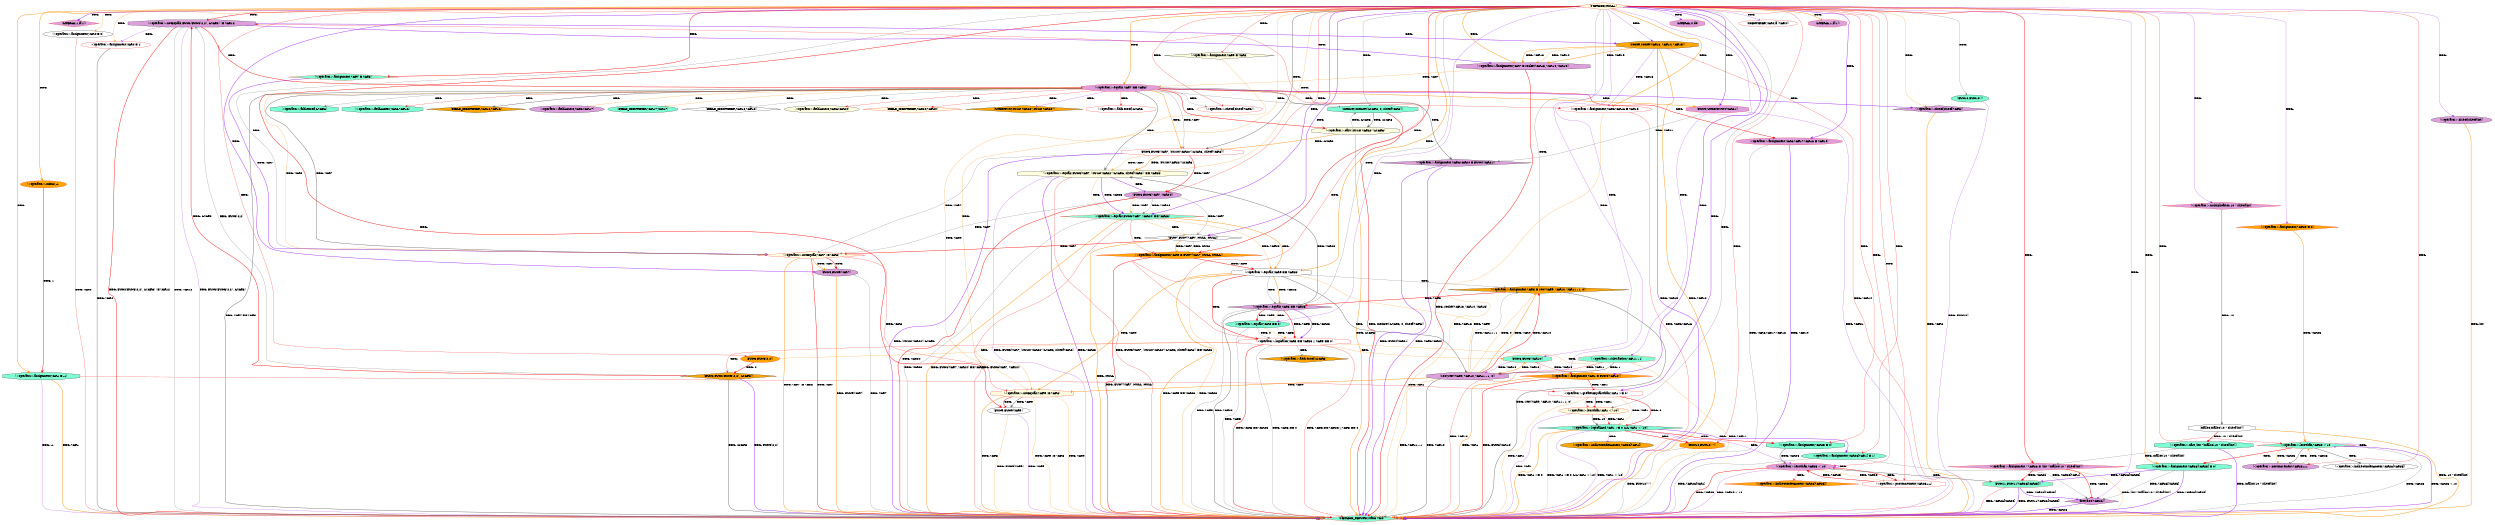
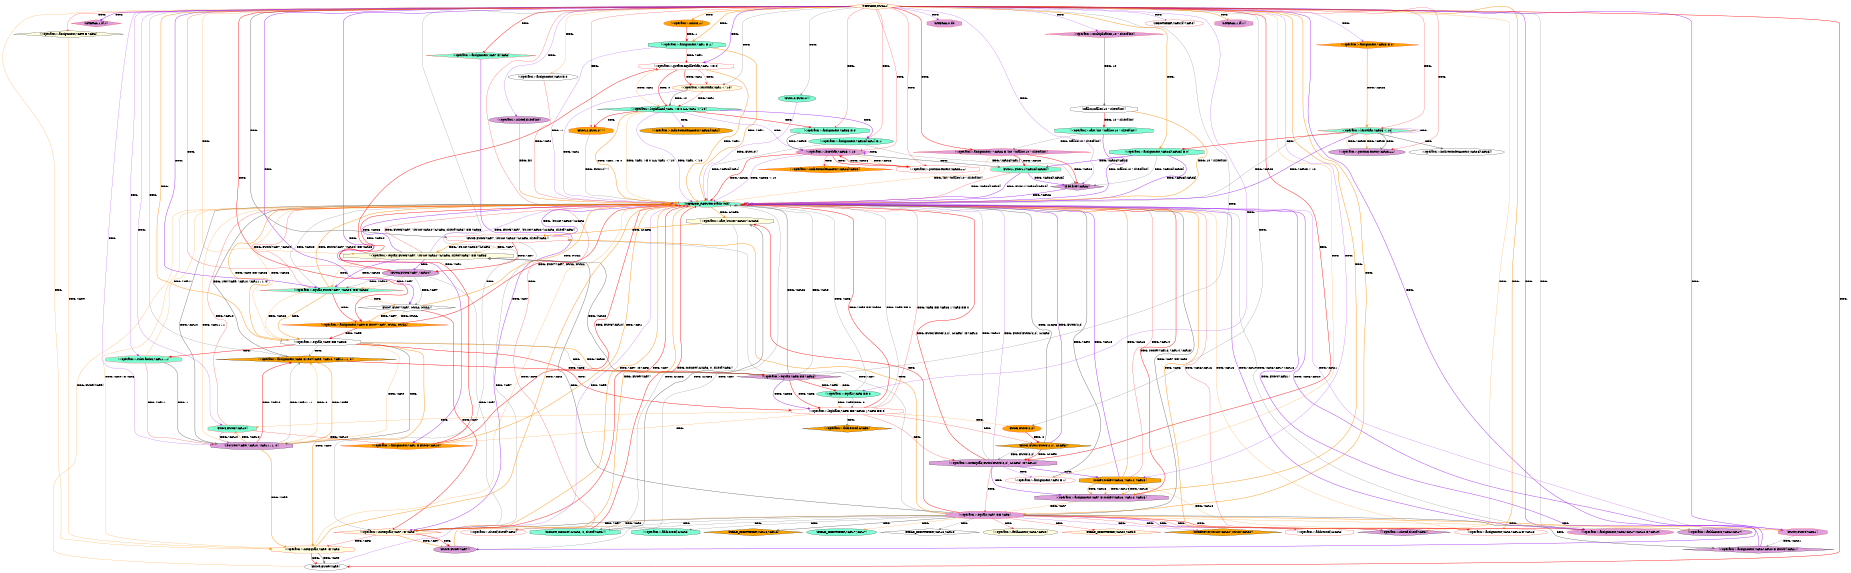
edge "(METHOD,NULL1)" -> "(FUN3,FUN3(2,2))": color red -> gray40
edge "(METHOD,NULL1)" -> "(memset,memset(&VAR6, 0, sizeof(VAR6)))": now "(METHOD,NULL1)" -> "(<operator>.fieldAccess,VAR6.VAR17)"
edge "(socket,socket(VAR13, VAR14, VAR15))" -> "(<operator>.assignment,VAR6.VAR16 = VAR13)": color purple -> darkorange
edge "(<operator>.notEquals,FUN2(FUN3(2,2), &VAR3) != VAR12)" -> "(<operator>.equals,VAR7 == VAR8)": style bold -> solid
node "(<operator>.fieldAccess,VAR6.VAR16)": removed
node "(FUN4,UNKNOWN4(VAR21))": label "(FUN4,UNKNOWN4(VAR21))" -> "(FUN4,FUN4(VAR21))"
edge "(<operator>.equals,FUN6(VAR7, VAR24) == VAR23)" -> "(<operator>.assignment,VAR9 = FUN7(VAR7, NULL, NULL))": style solid -> bold
node "(FUN4,FUN9(VAR7))": label "(FUN4,FUN9(VAR7))" -> "(FUN9,FUN9(VAR7))"
edge "(<operator>.cast,(struct VAR22*)&VAR6)" -> "(METHOD_RETURN,static void)": reversed
edge "(<operator>.equals,VAR9 == VAR23)" -> "(<operator>.subtraction,VAR11 - 1)": added, label "CDG:"
edge "(<operator>.logicalAnd,VAR1 >= 0 && VAR1 < (10))" -> "(<operator>.indirectIndexAccess,VAR26[VAR1])": arrowhead tee -> diamond
edge "(<operator>.greaterEqualsThan,VAR1 >= 0)" -> "(METHOD_RETURN,static void)": style solid -> bold
